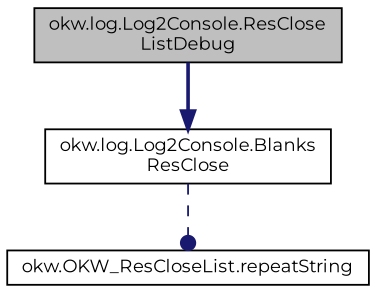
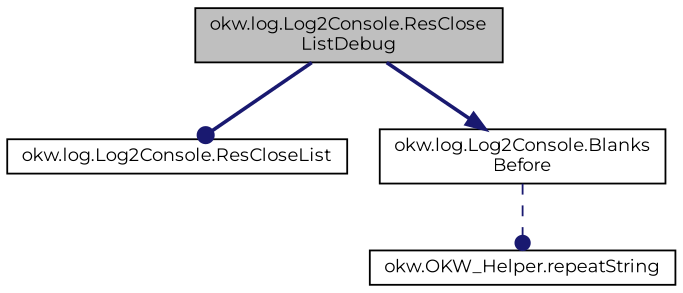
node "okw.log.Log2Console.ResCloseList": added
node "okw.log.Log2Console.Blanks ResClose": label "okw.log.Log2Console.Blanks ResClose" -> "okw.log.Log2Console.Blanks Before"
node "okw.OKW_ResCloseList.repeatString": label "okw.OKW_ResCloseList.repeatString" -> "okw.OKW_Helper.repeatString"
